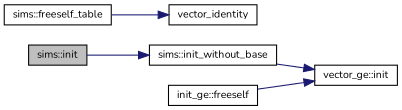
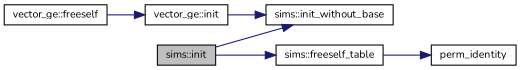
node "vector_identity": label "vector_identity" -> "perm_identity"
edge "sims::init" -> "sims::freeself_table": added
edge "sims::init_without_base" -> "vector_ge::init": reversed
node "init_ge::freeself": label "init_ge::freeself" -> "vector_ge::freeself"
